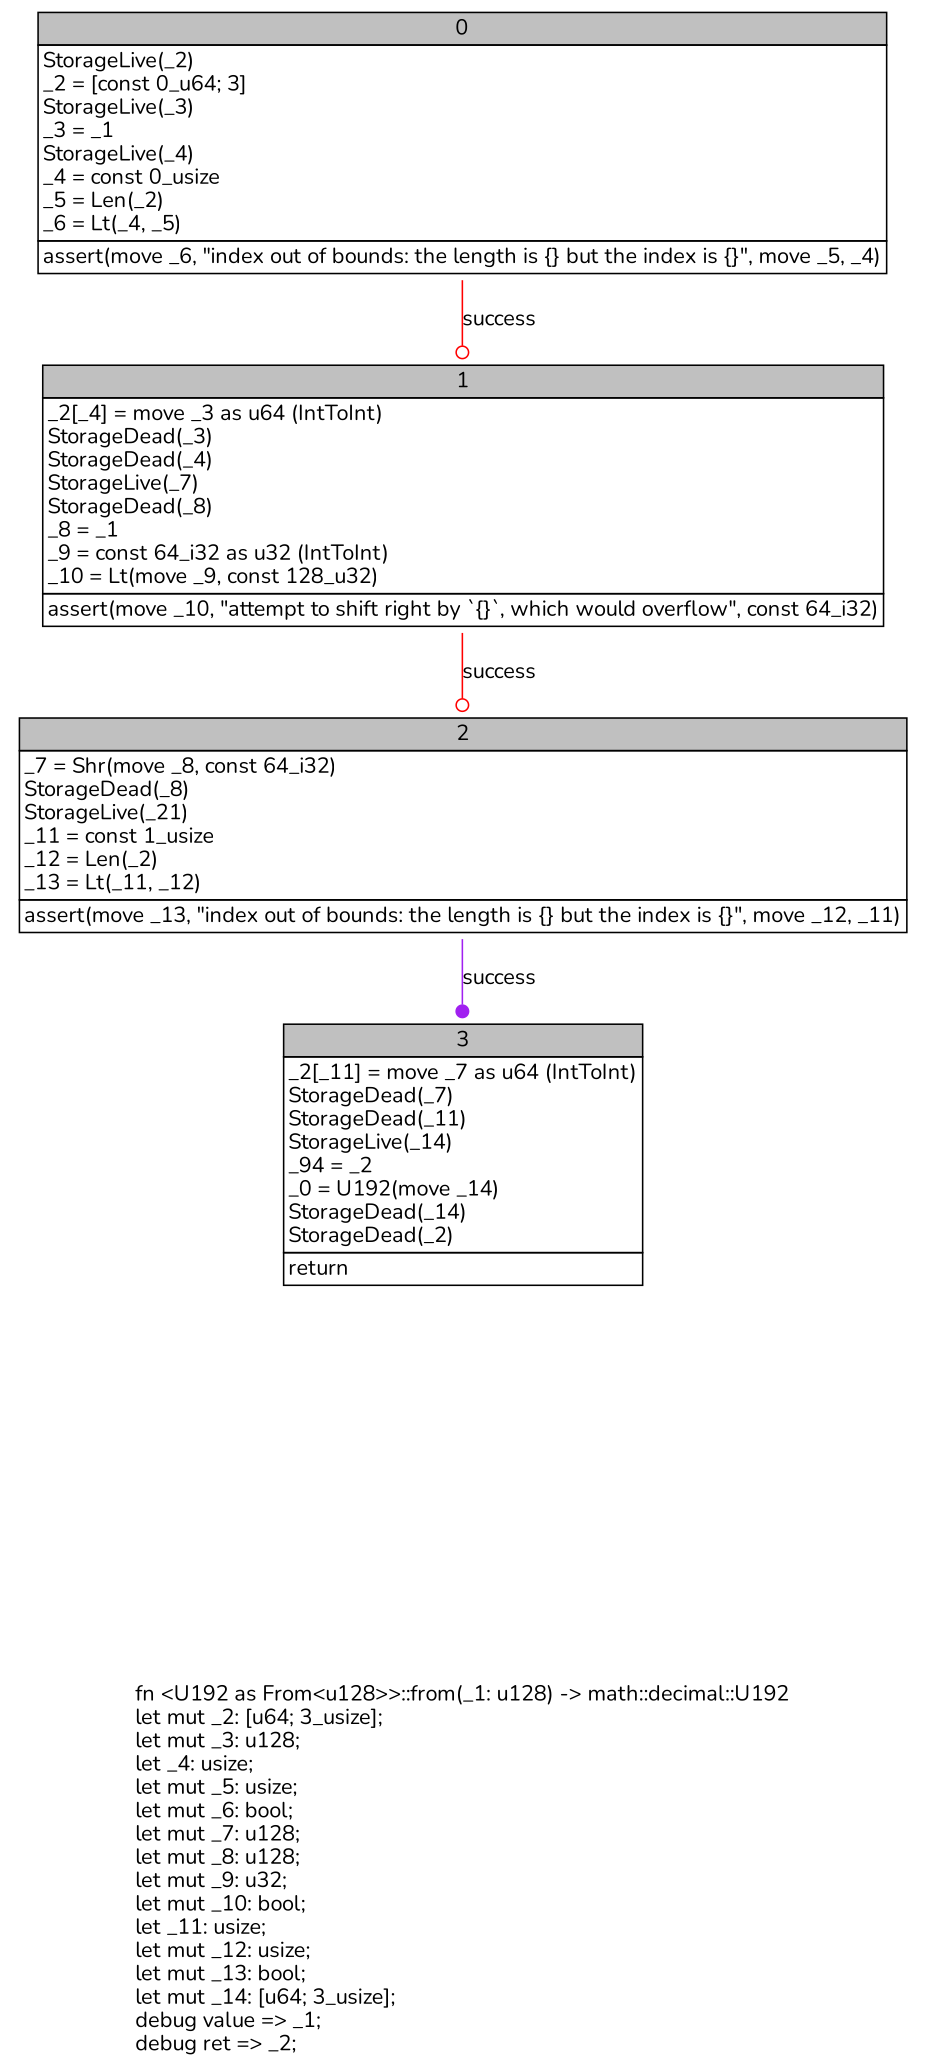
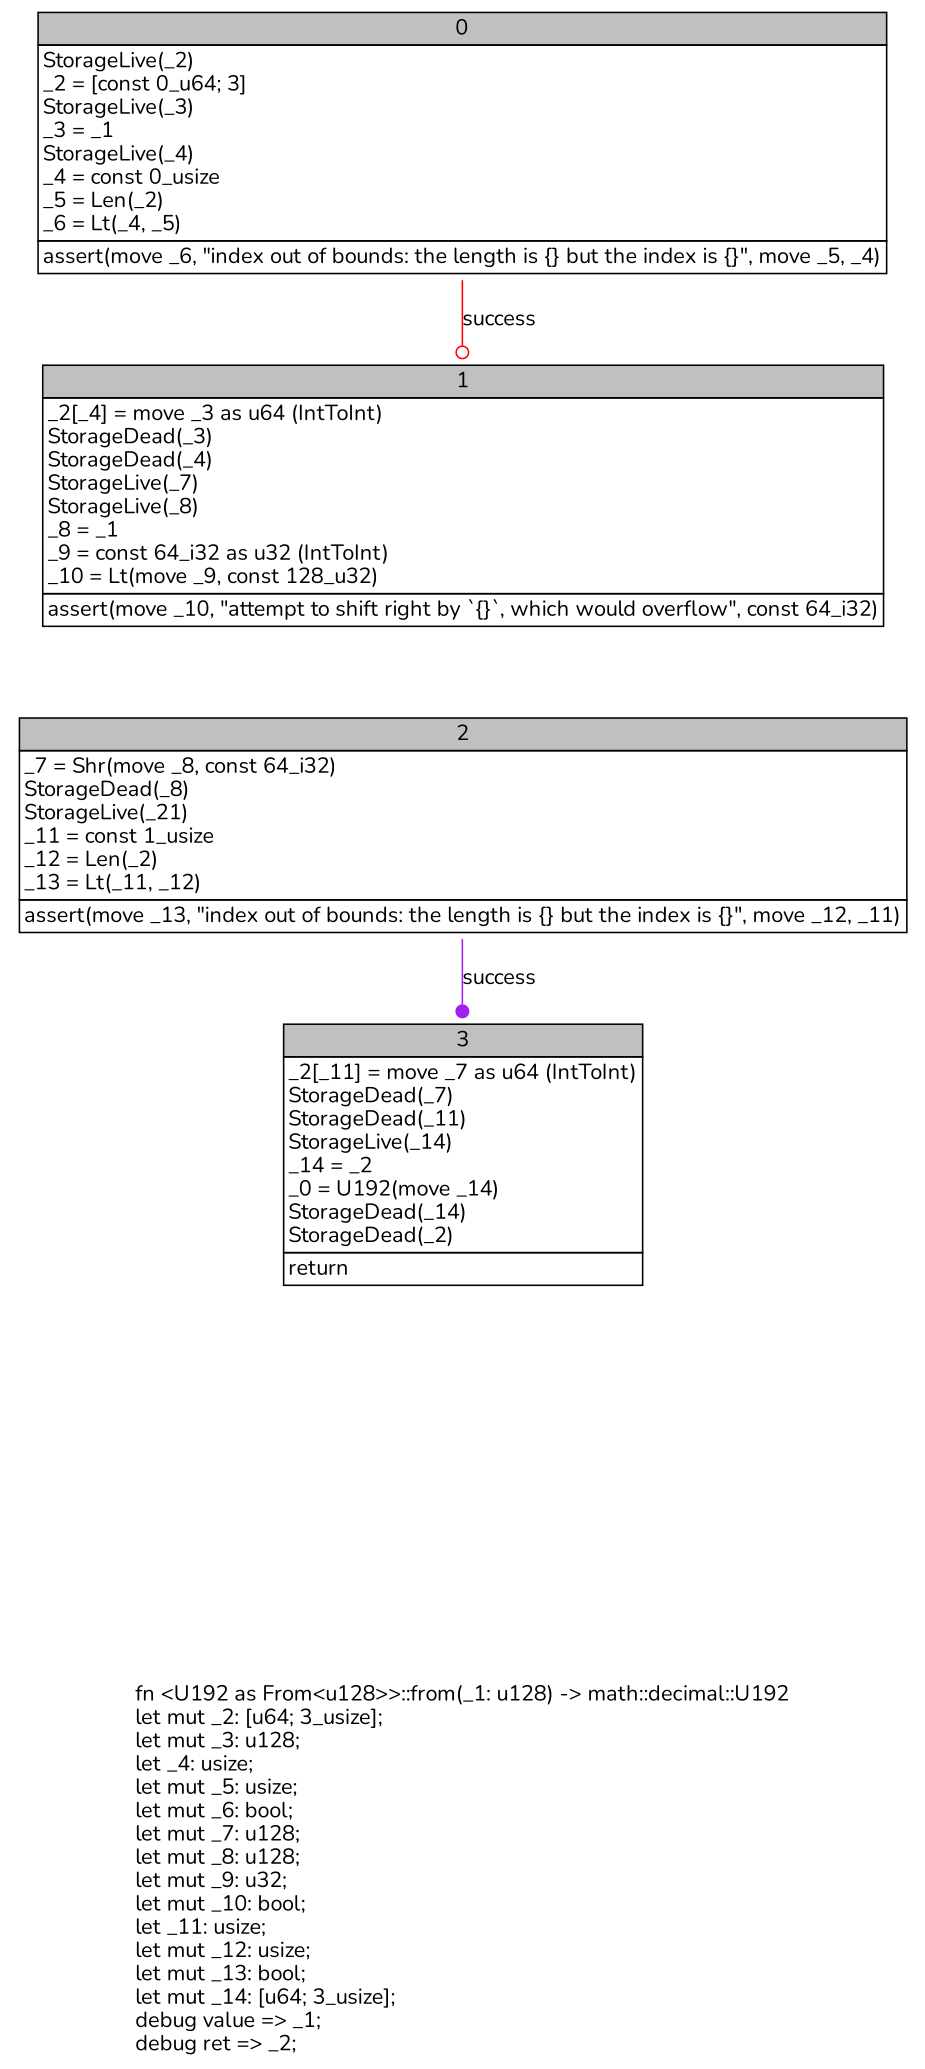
node "1": text "StorageDead(_8)" -> "StorageLive(_8)"
edge "1" -> "2": removed, label "success"
node "3": text "_94 = _2" -> "_14 = _2"
